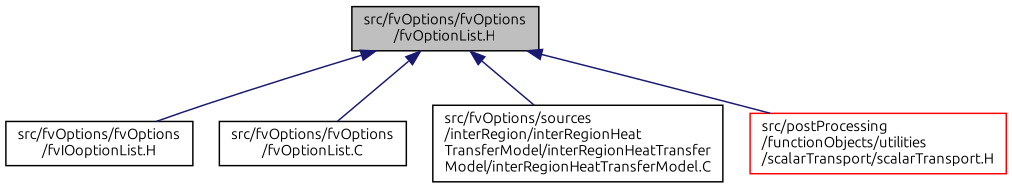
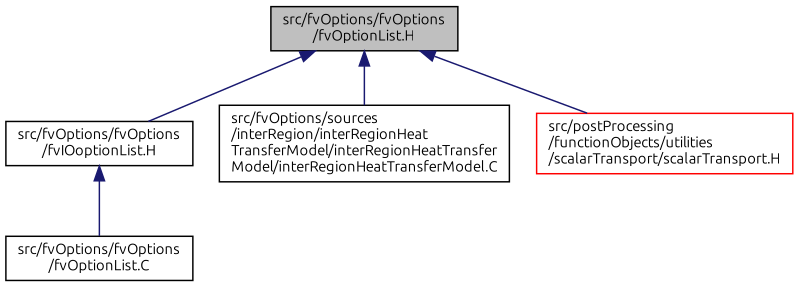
edge "src/fvOptions/fvOptions /fvOptionList.C" -> "src/fvOptions/fvOptions /fvOptionList.H": now "src/fvOptions/fvOptions /fvOptionList.C" -> "src/fvOptions/fvOptions /fvIOoptionList.H"
